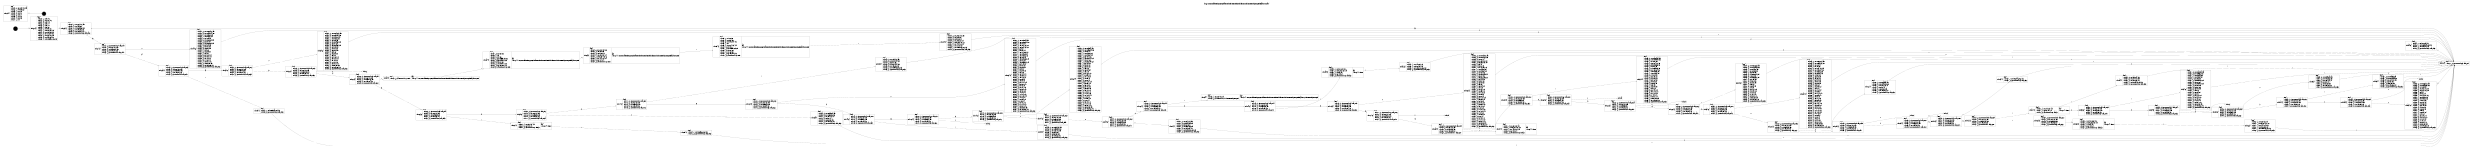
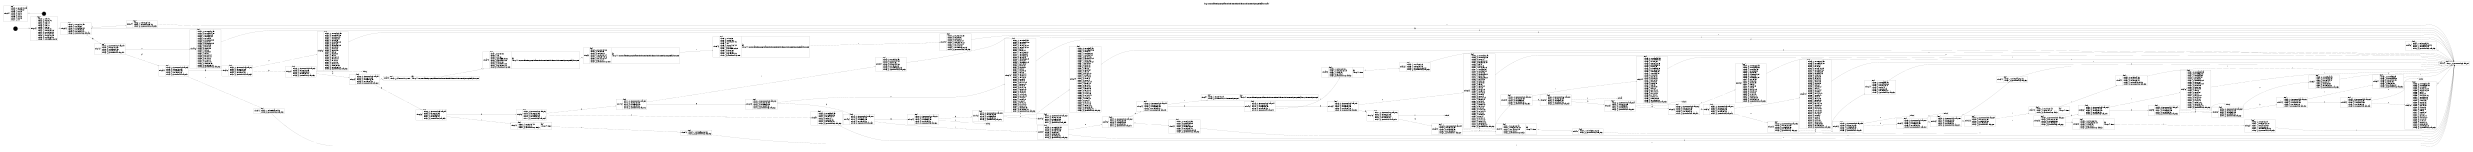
node "0x402038 [19]": added
edge "0x401a10 [13]" -> "0x401956 [25]": now "0x40193d [25]" -> "0x401956 [25]"
edge "0x401794 [25]" -> "0x4017ad [25]": now "0x4019dd [27]" -> "0x4017ad [25]"
node "0x401f2b [12]": added
